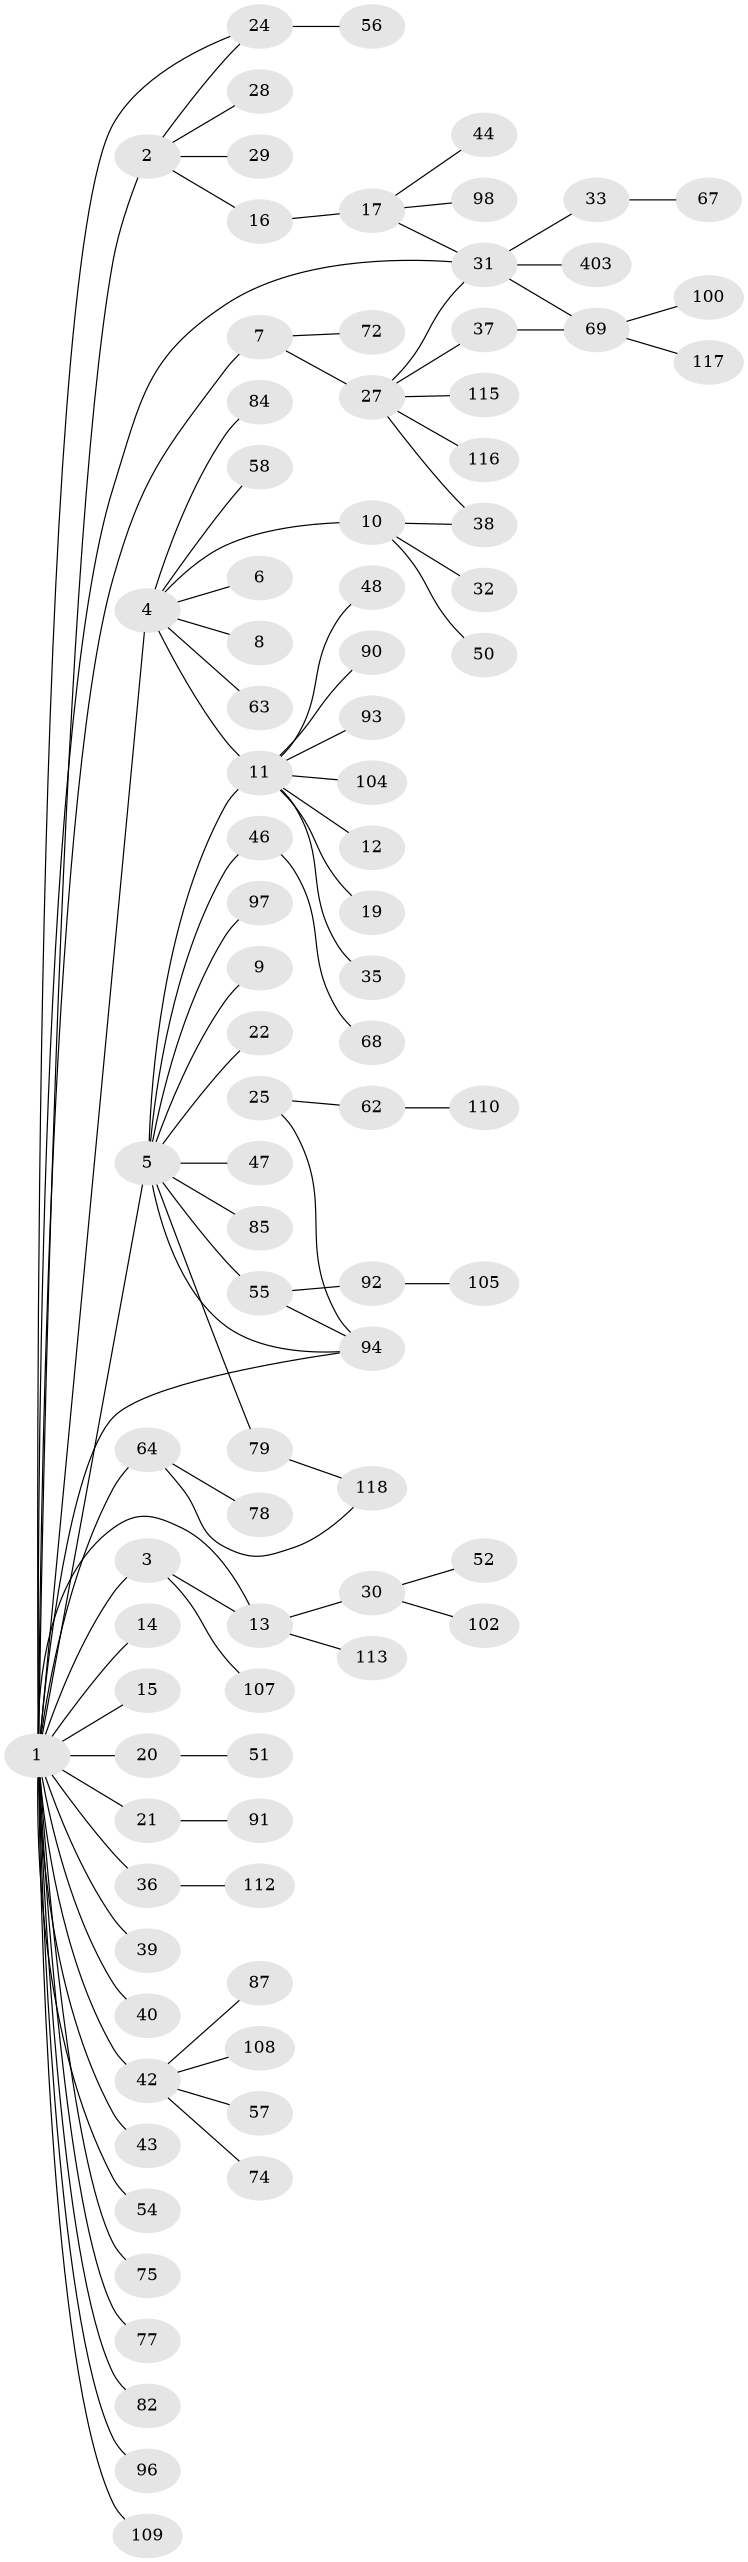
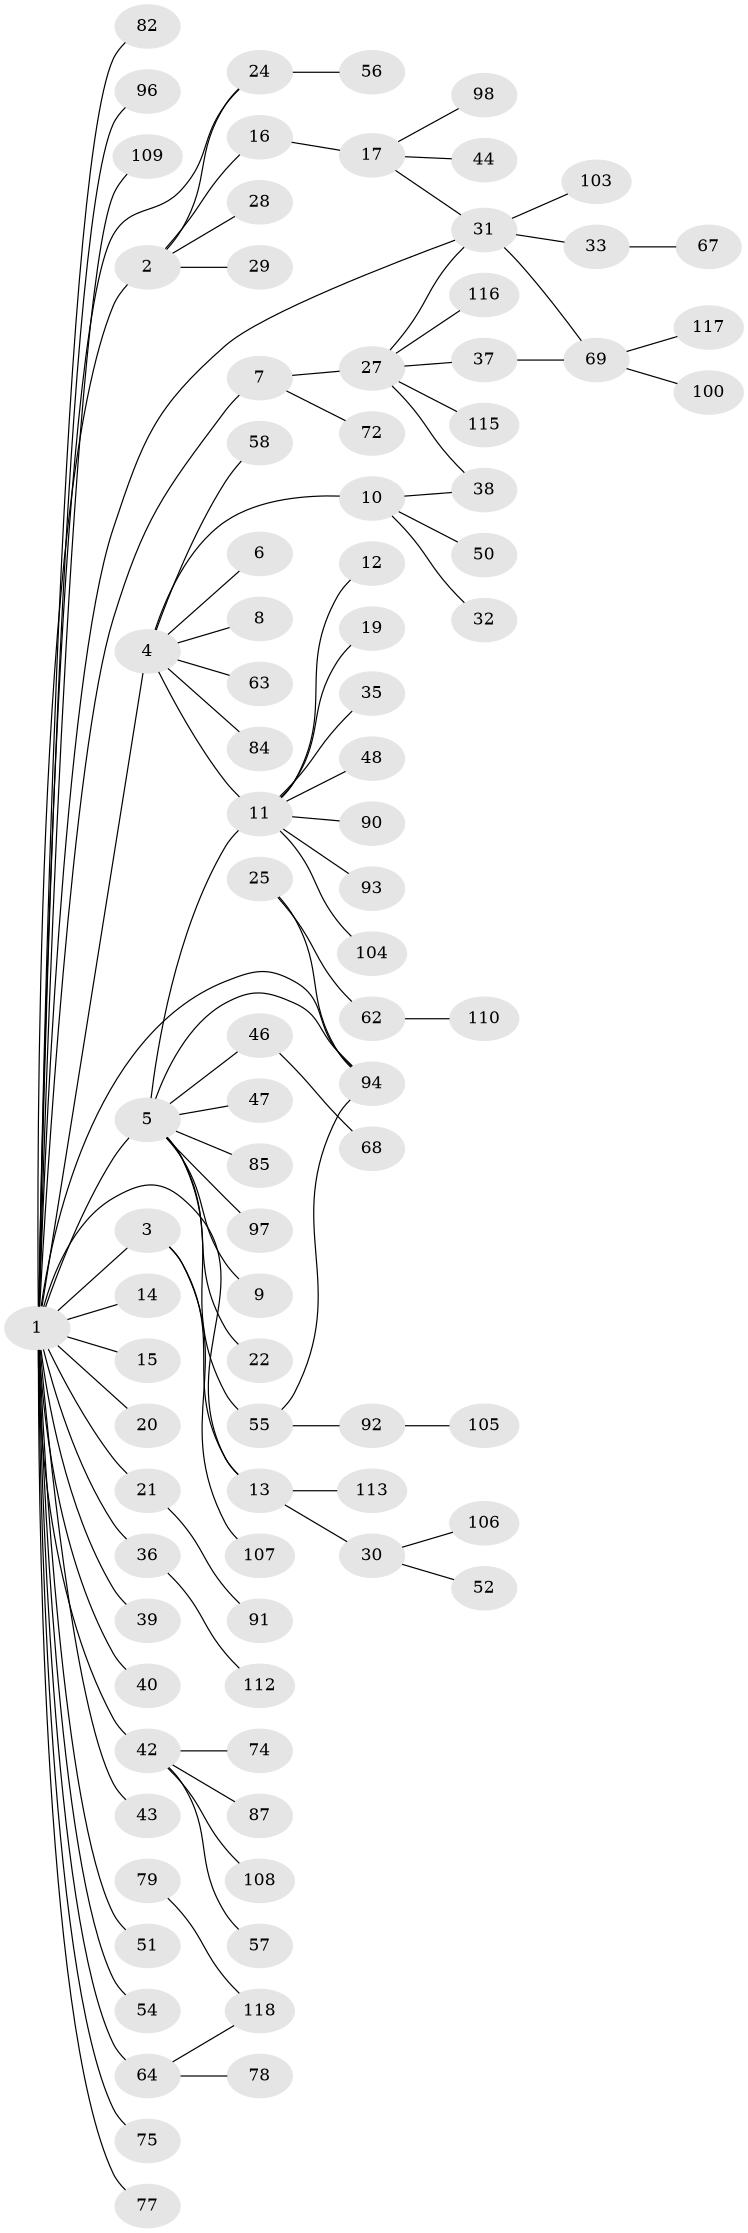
node "403": label "403" -> "103"
edge "5" -- "79": removed
node "102": label "102" -> "106"
edge "20" -- "51": now "1" -- "51"
